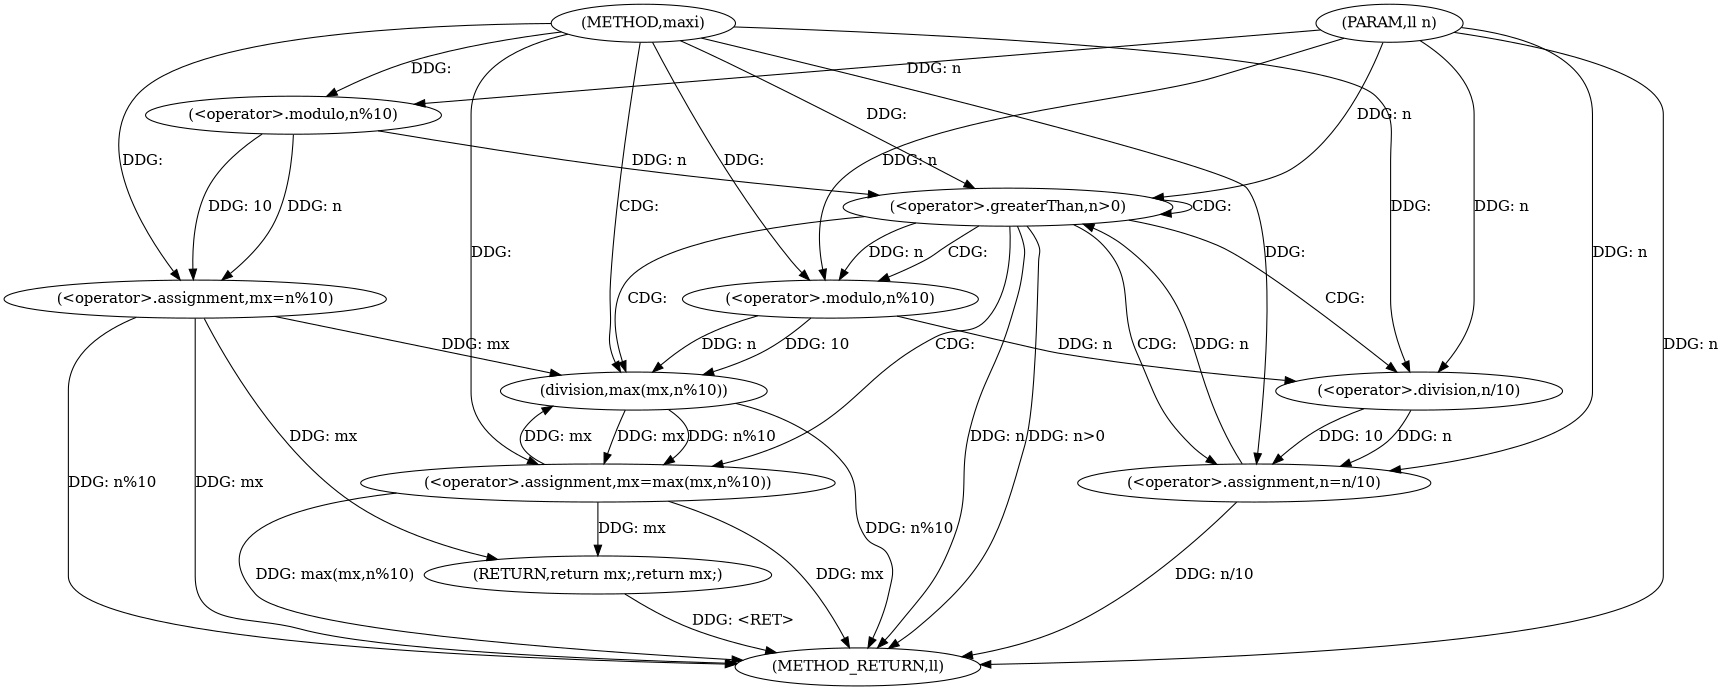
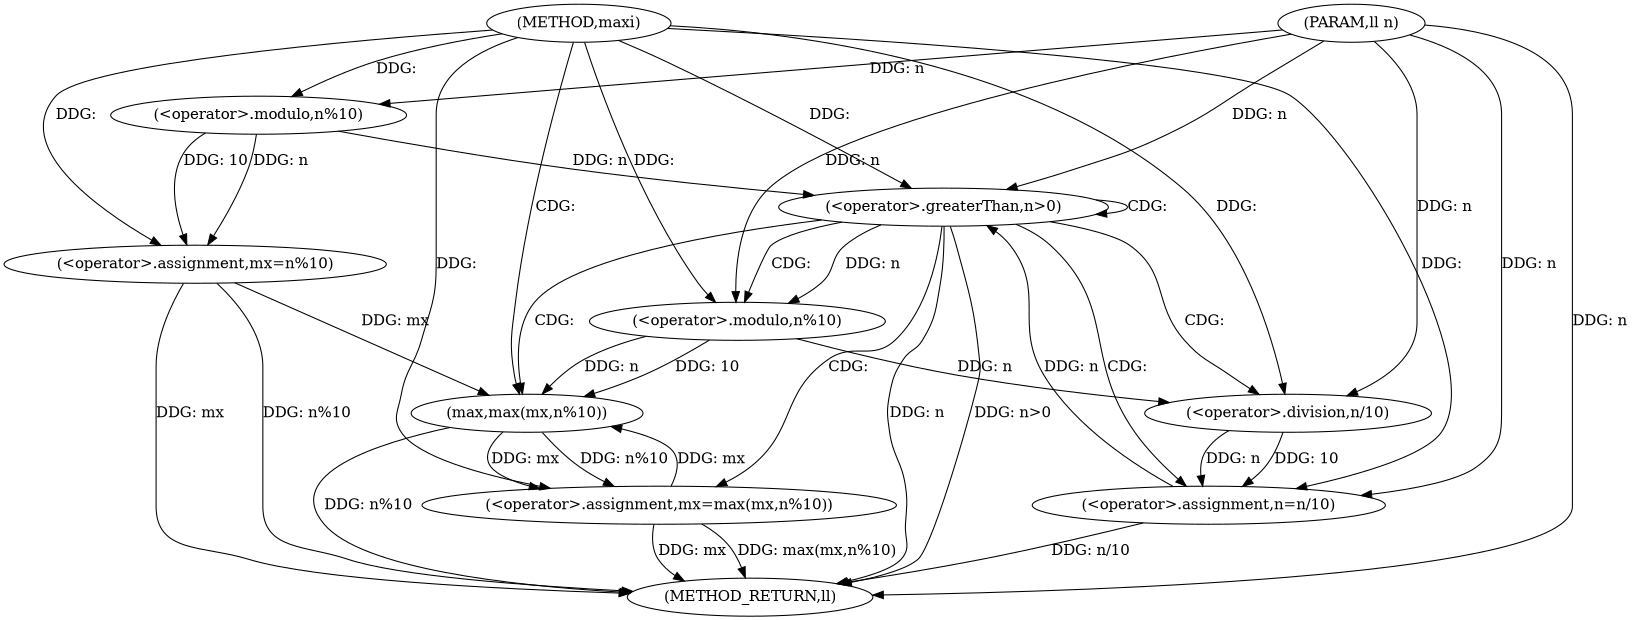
node "(division,max(mx,n%10))": label "(division,max(mx,n%10))" -> "(max,max(mx,n%10))"
node "(RETURN,return mx;,return mx;)": removed
